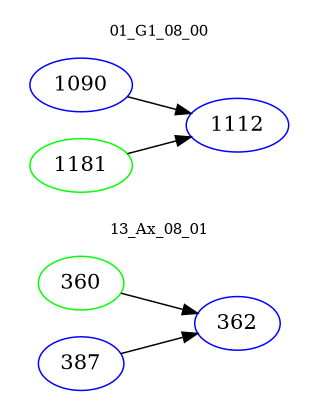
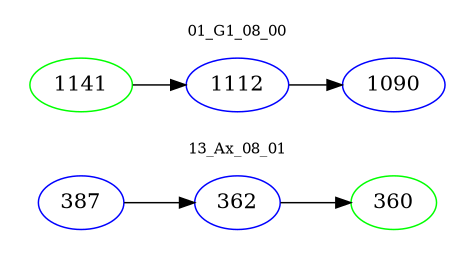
edge "1090" -> "1112": reversed
node "1181": label "1181" -> "1141"
edge "360" -> "362": reversed
